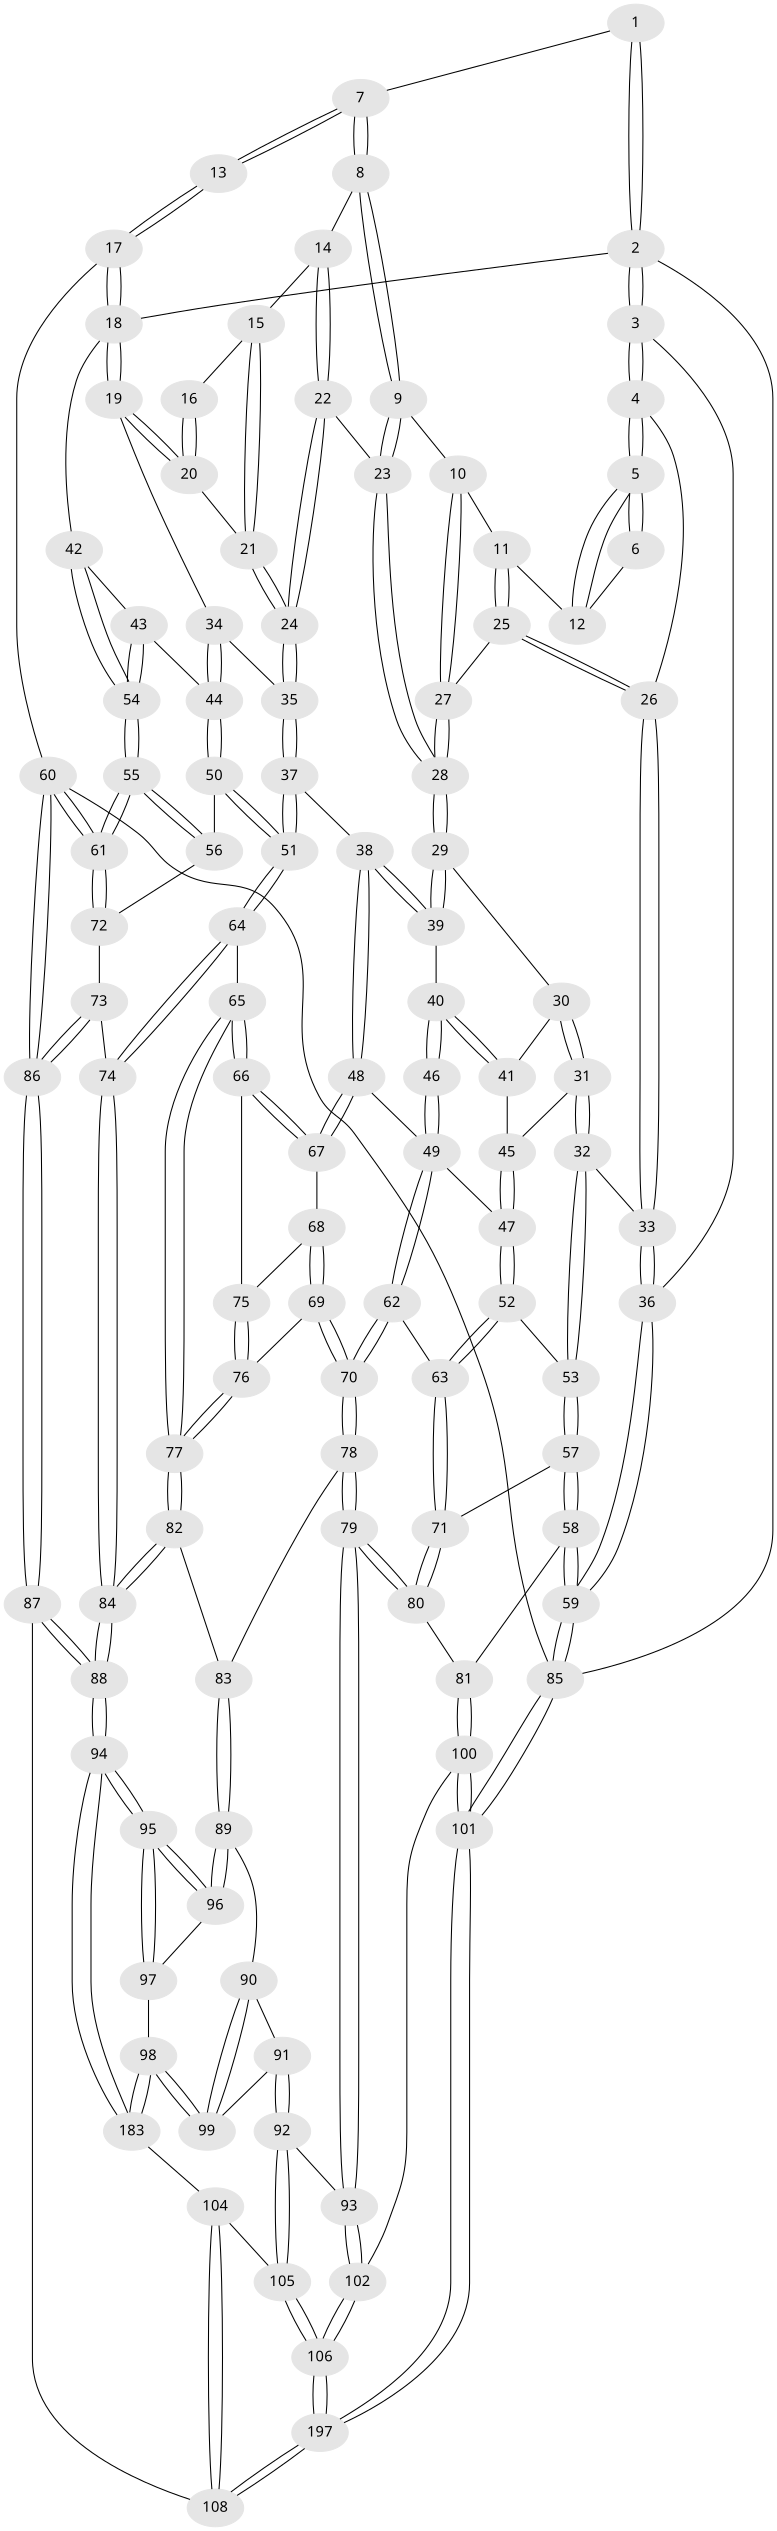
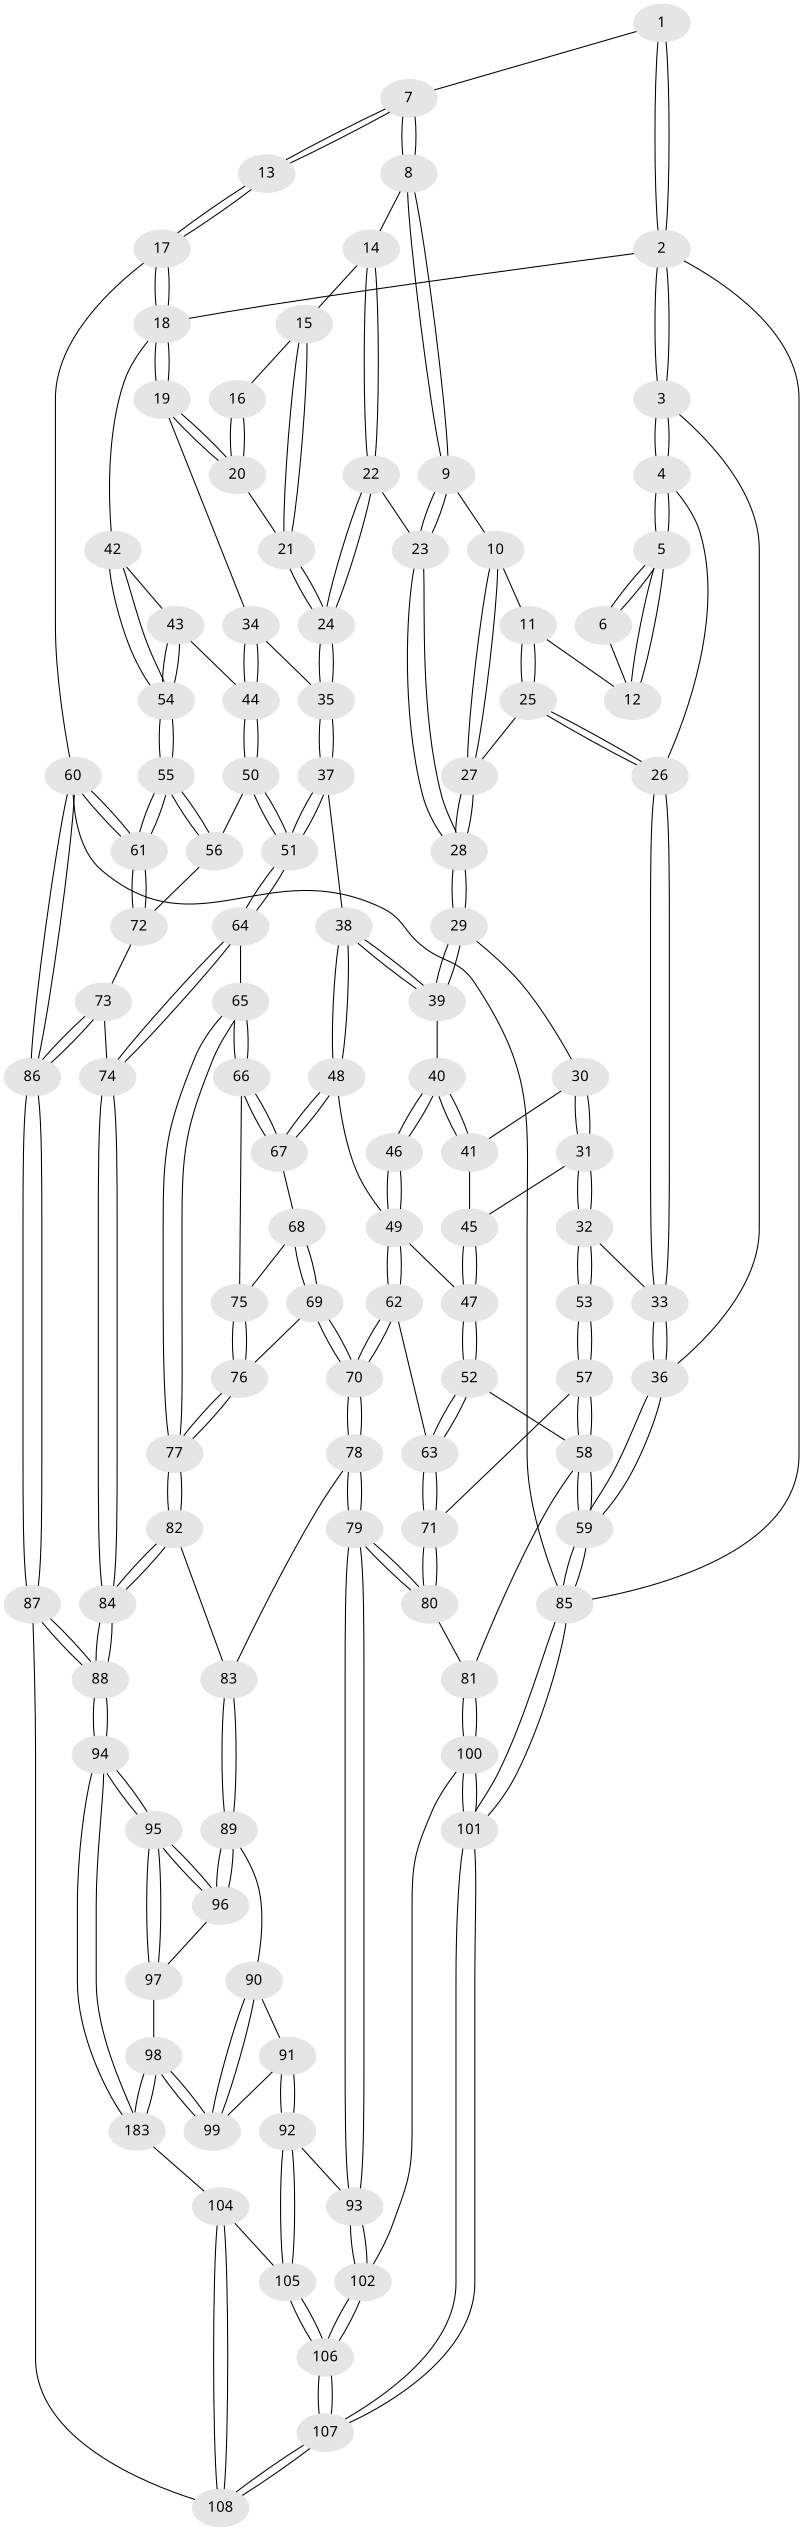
edge "52" -- "53": now "52" -- "58"
node "197": label "197" -> "107"
